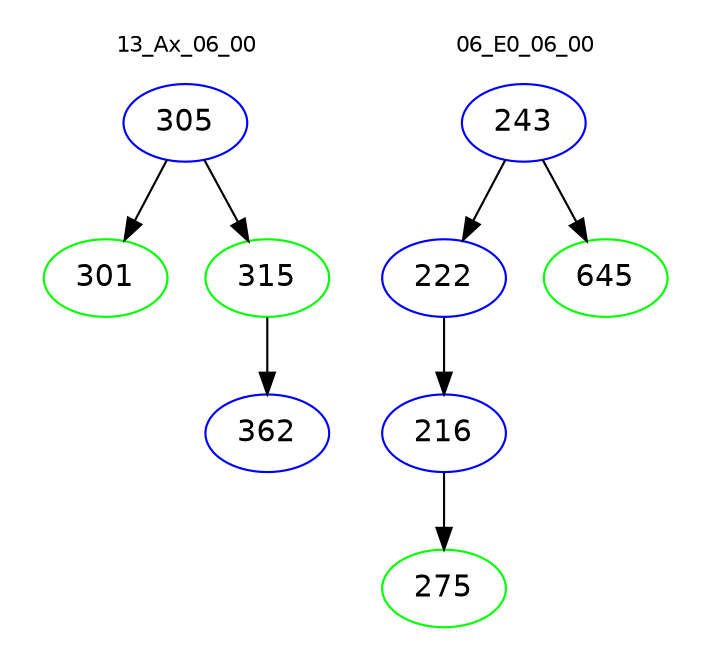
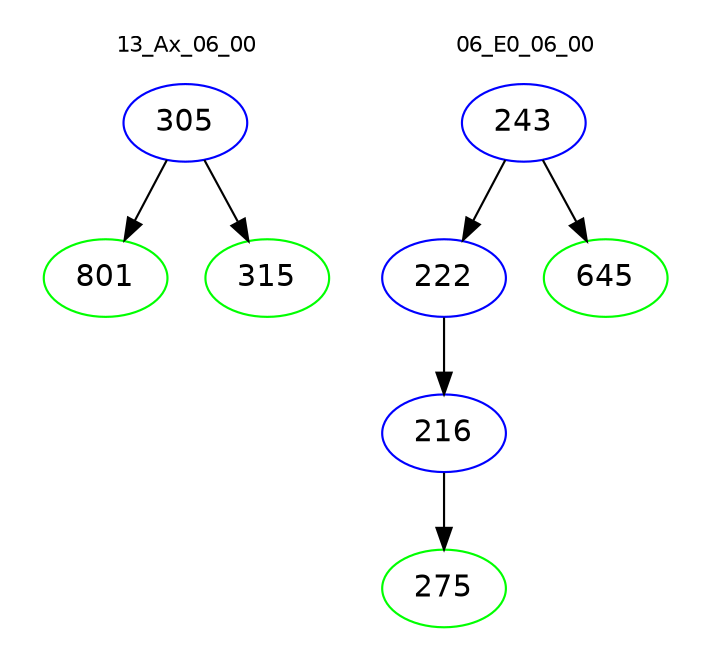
node "301": label "301" -> "801"
node "362": removed
